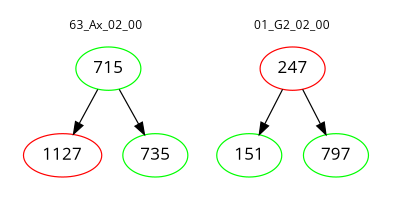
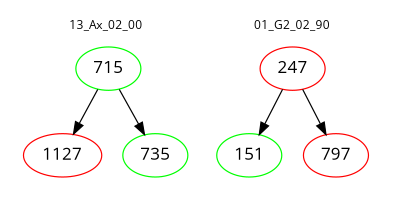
cluster "63_Ax_02_00": label "63_Ax_02_00" -> "13_Ax_02_00"
cluster "01_G2_02_00": label "01_G2_02_00" -> "01_G2_02_90"
node "797": color green -> red
